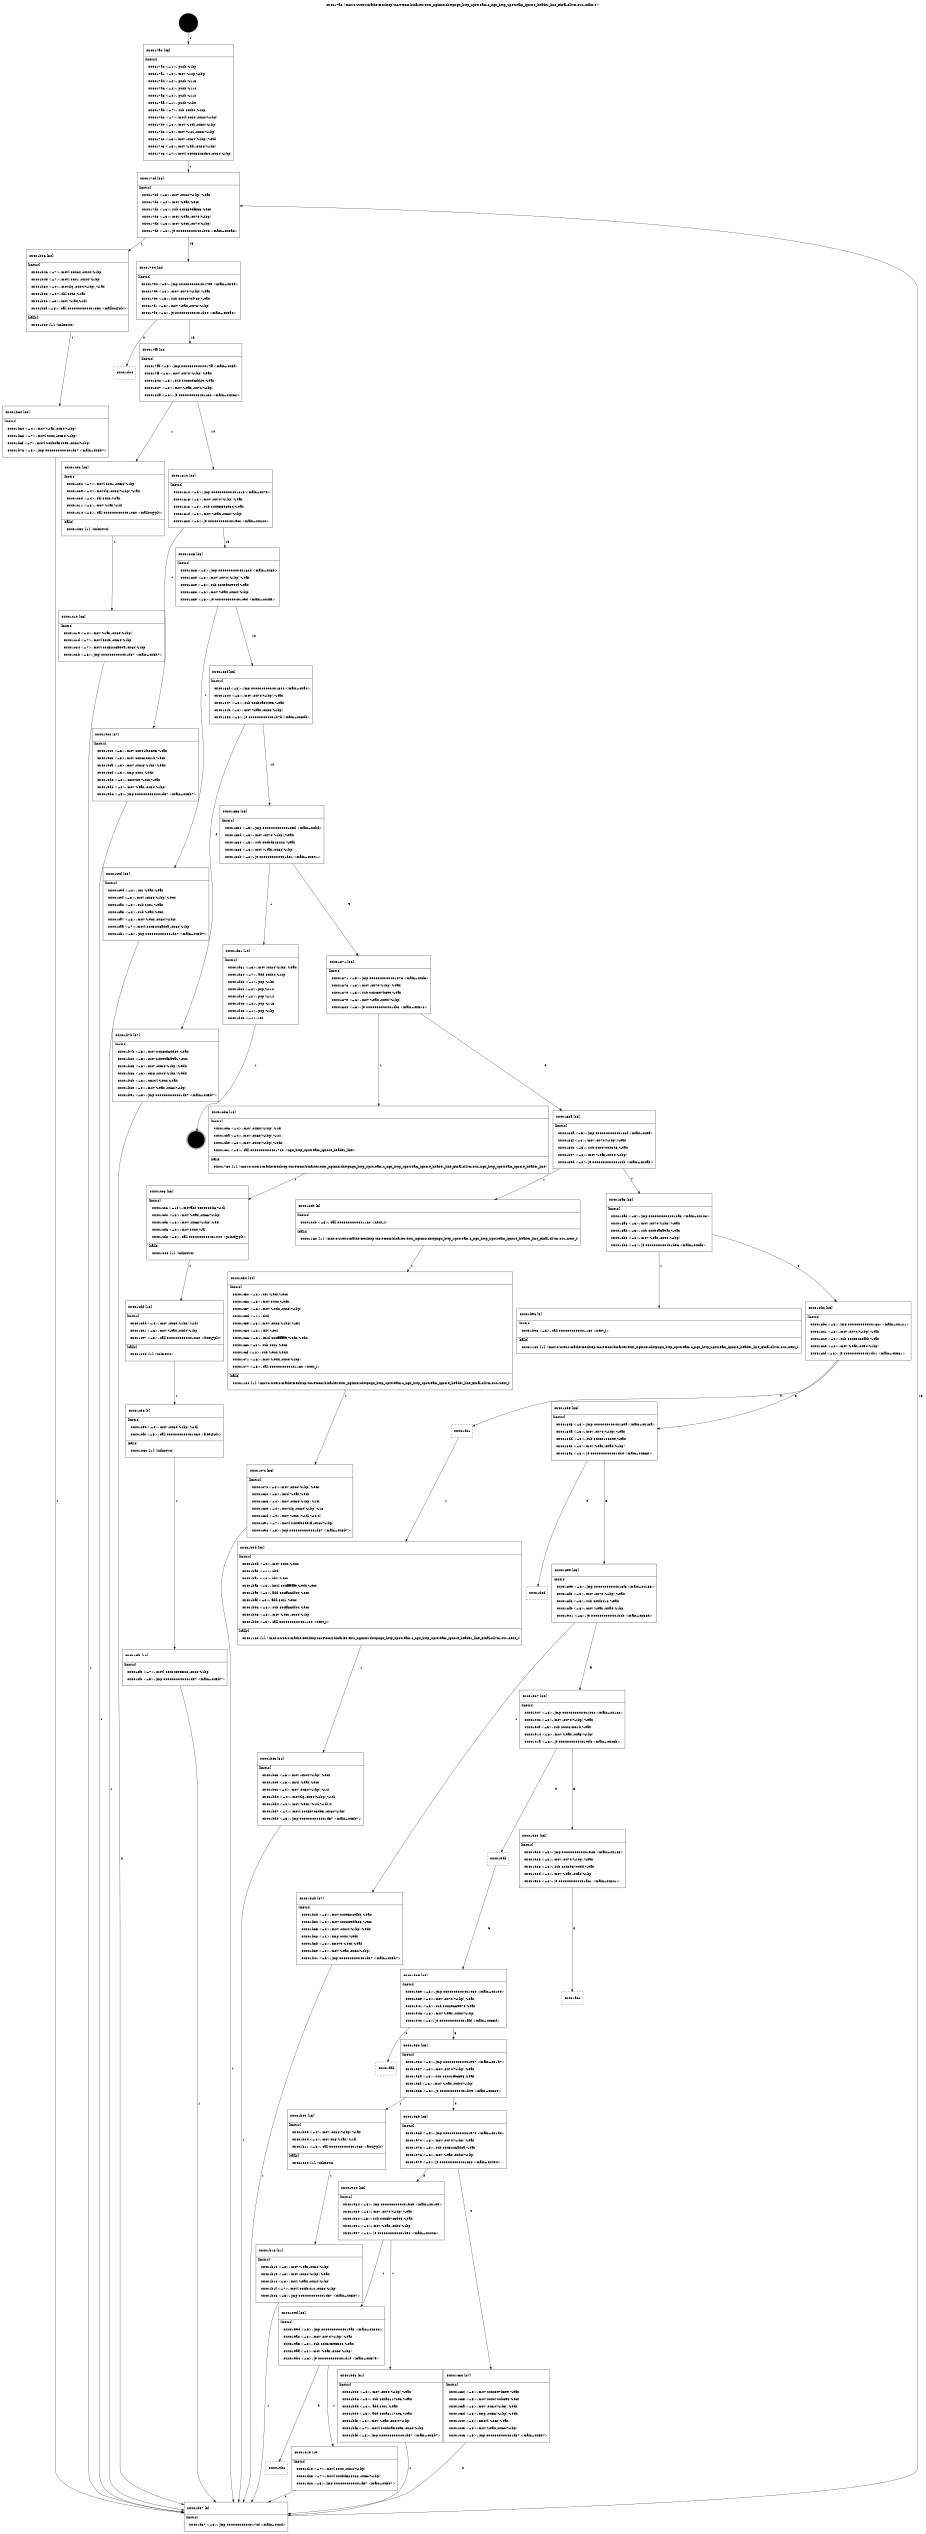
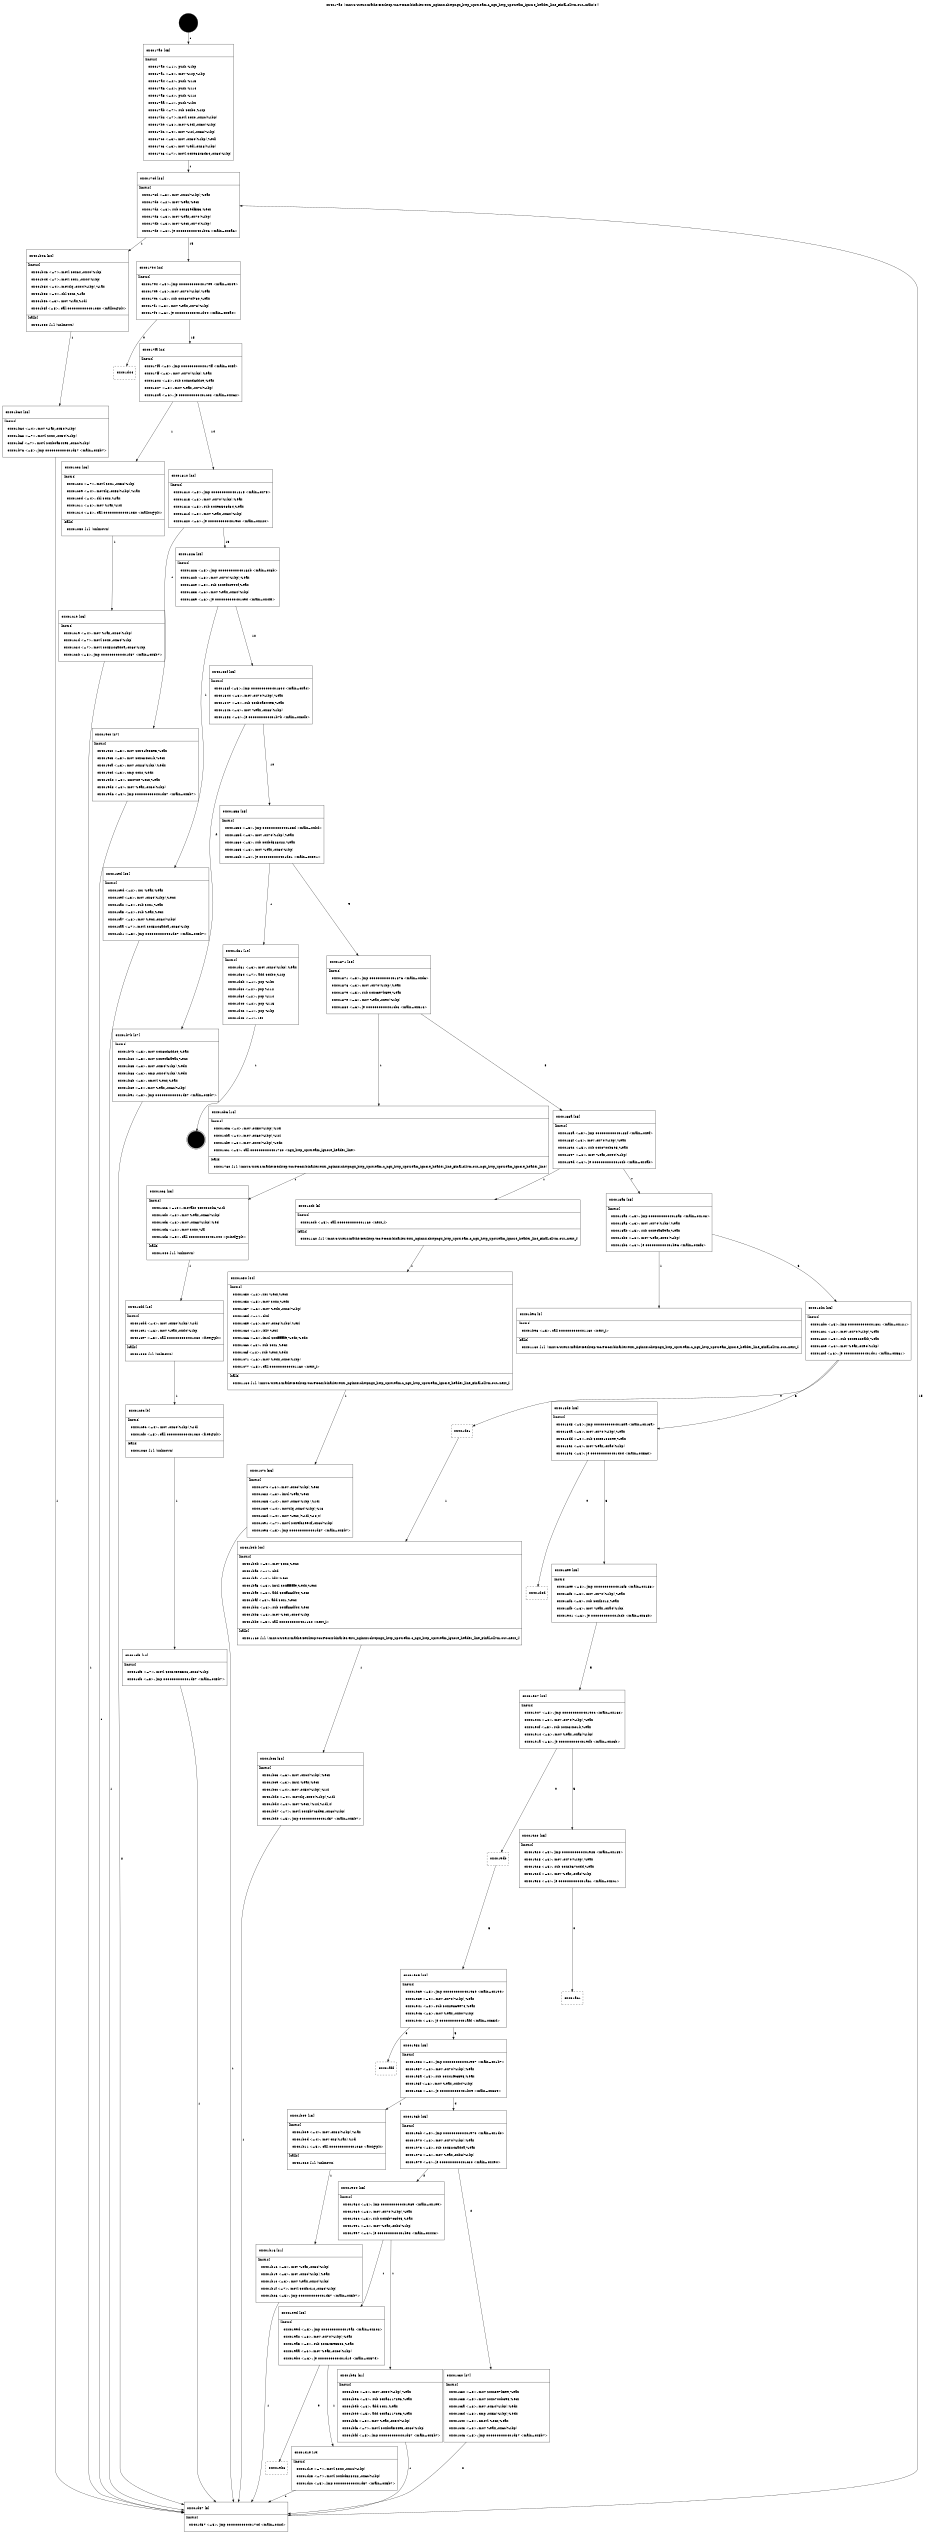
node "0x401b2b [27]": removed
